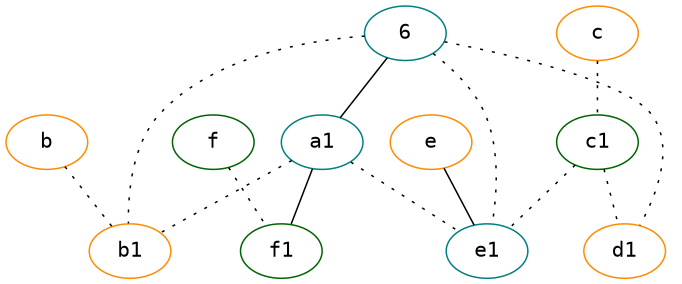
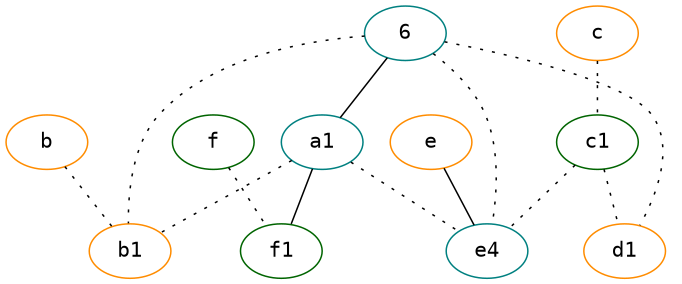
node "e1": label "e1" -> "e4"
